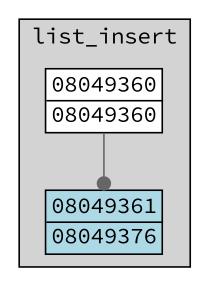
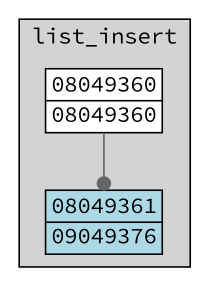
node "08049361": text "08049376" -> "09049376"
